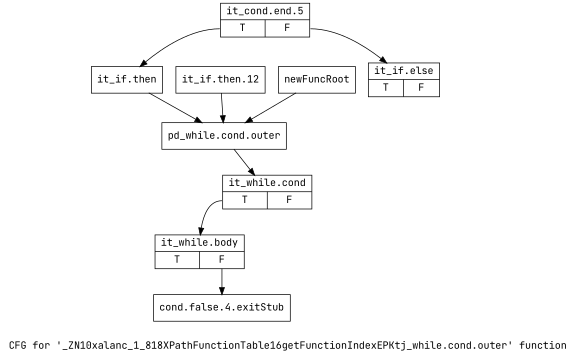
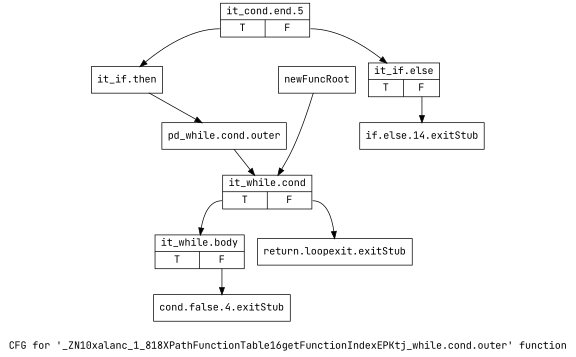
node "it_if.then.12": removed
edge "newFuncRoot" -> "pd_while.cond.outer": now "newFuncRoot" -> "it_while.cond"
node "if.else.14.exitStub": added
node "return.loopexit.exitStub": added
